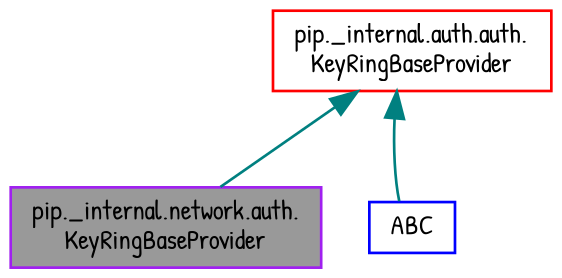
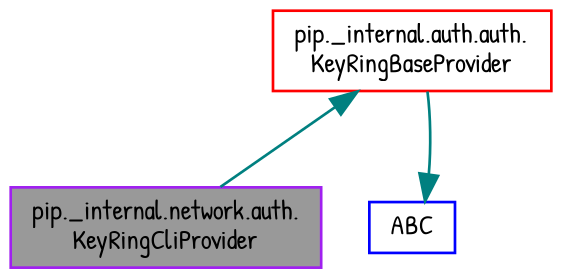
edge "ABC" -> "pip._internal.auth.auth. KeyRingBaseProvider": reversed
node "pip._internal.network.auth. KeyRingBaseProvider": label "pip._internal.network.auth. KeyRingBaseProvider" -> "pip._internal.network.auth. KeyRingCliProvider"
